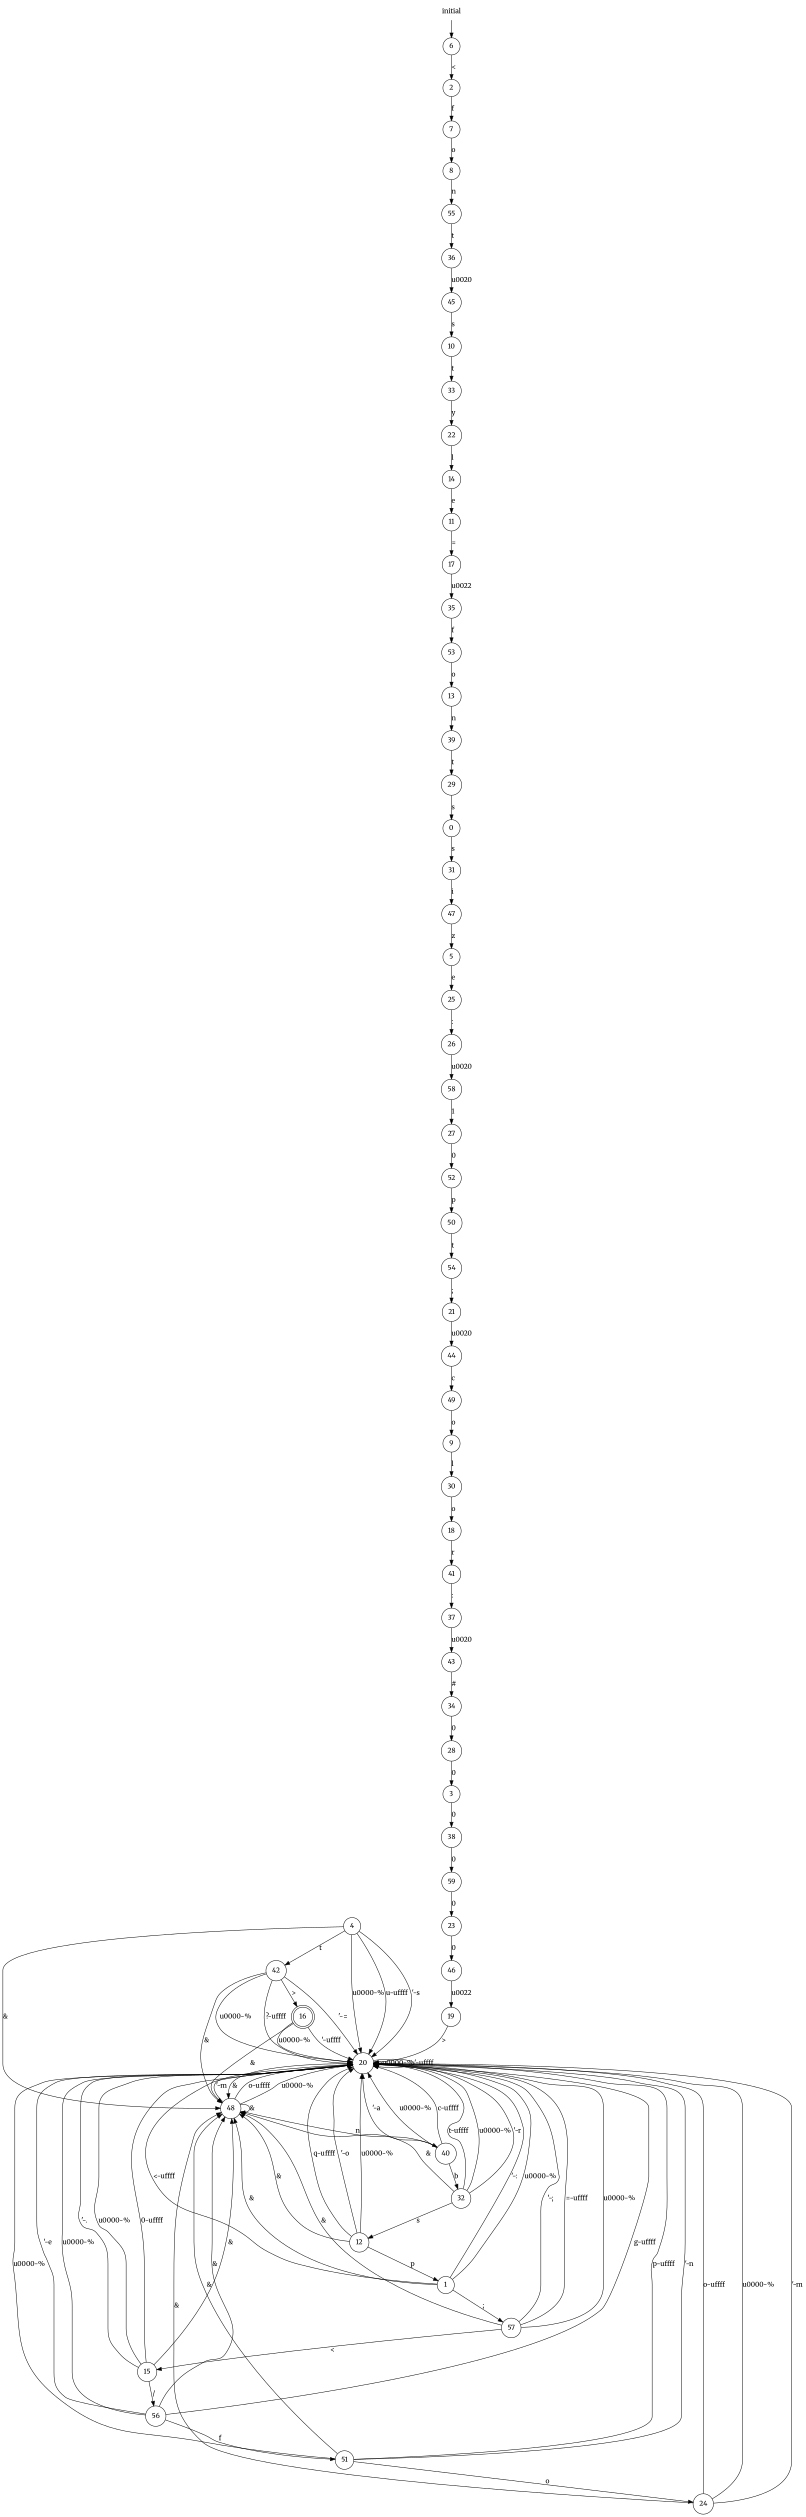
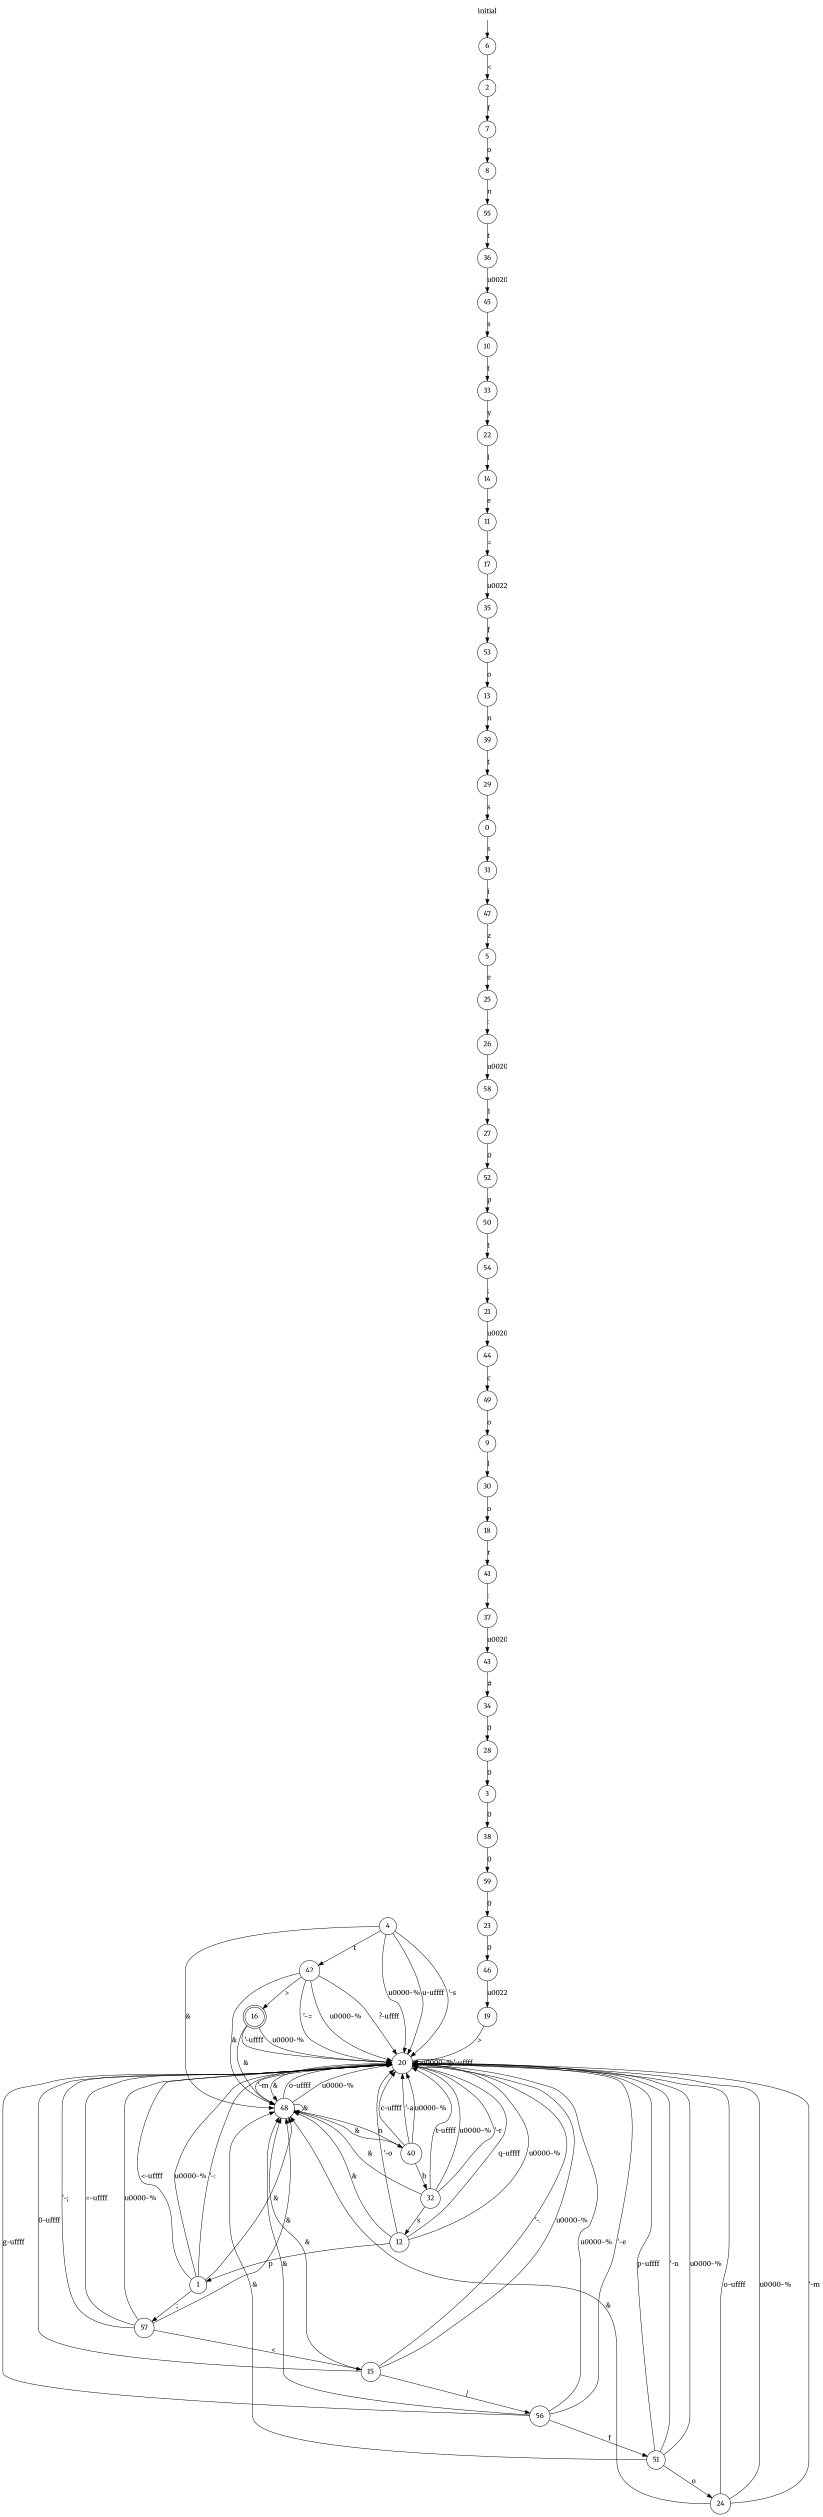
edge "40" -> "48": added, label "&"
